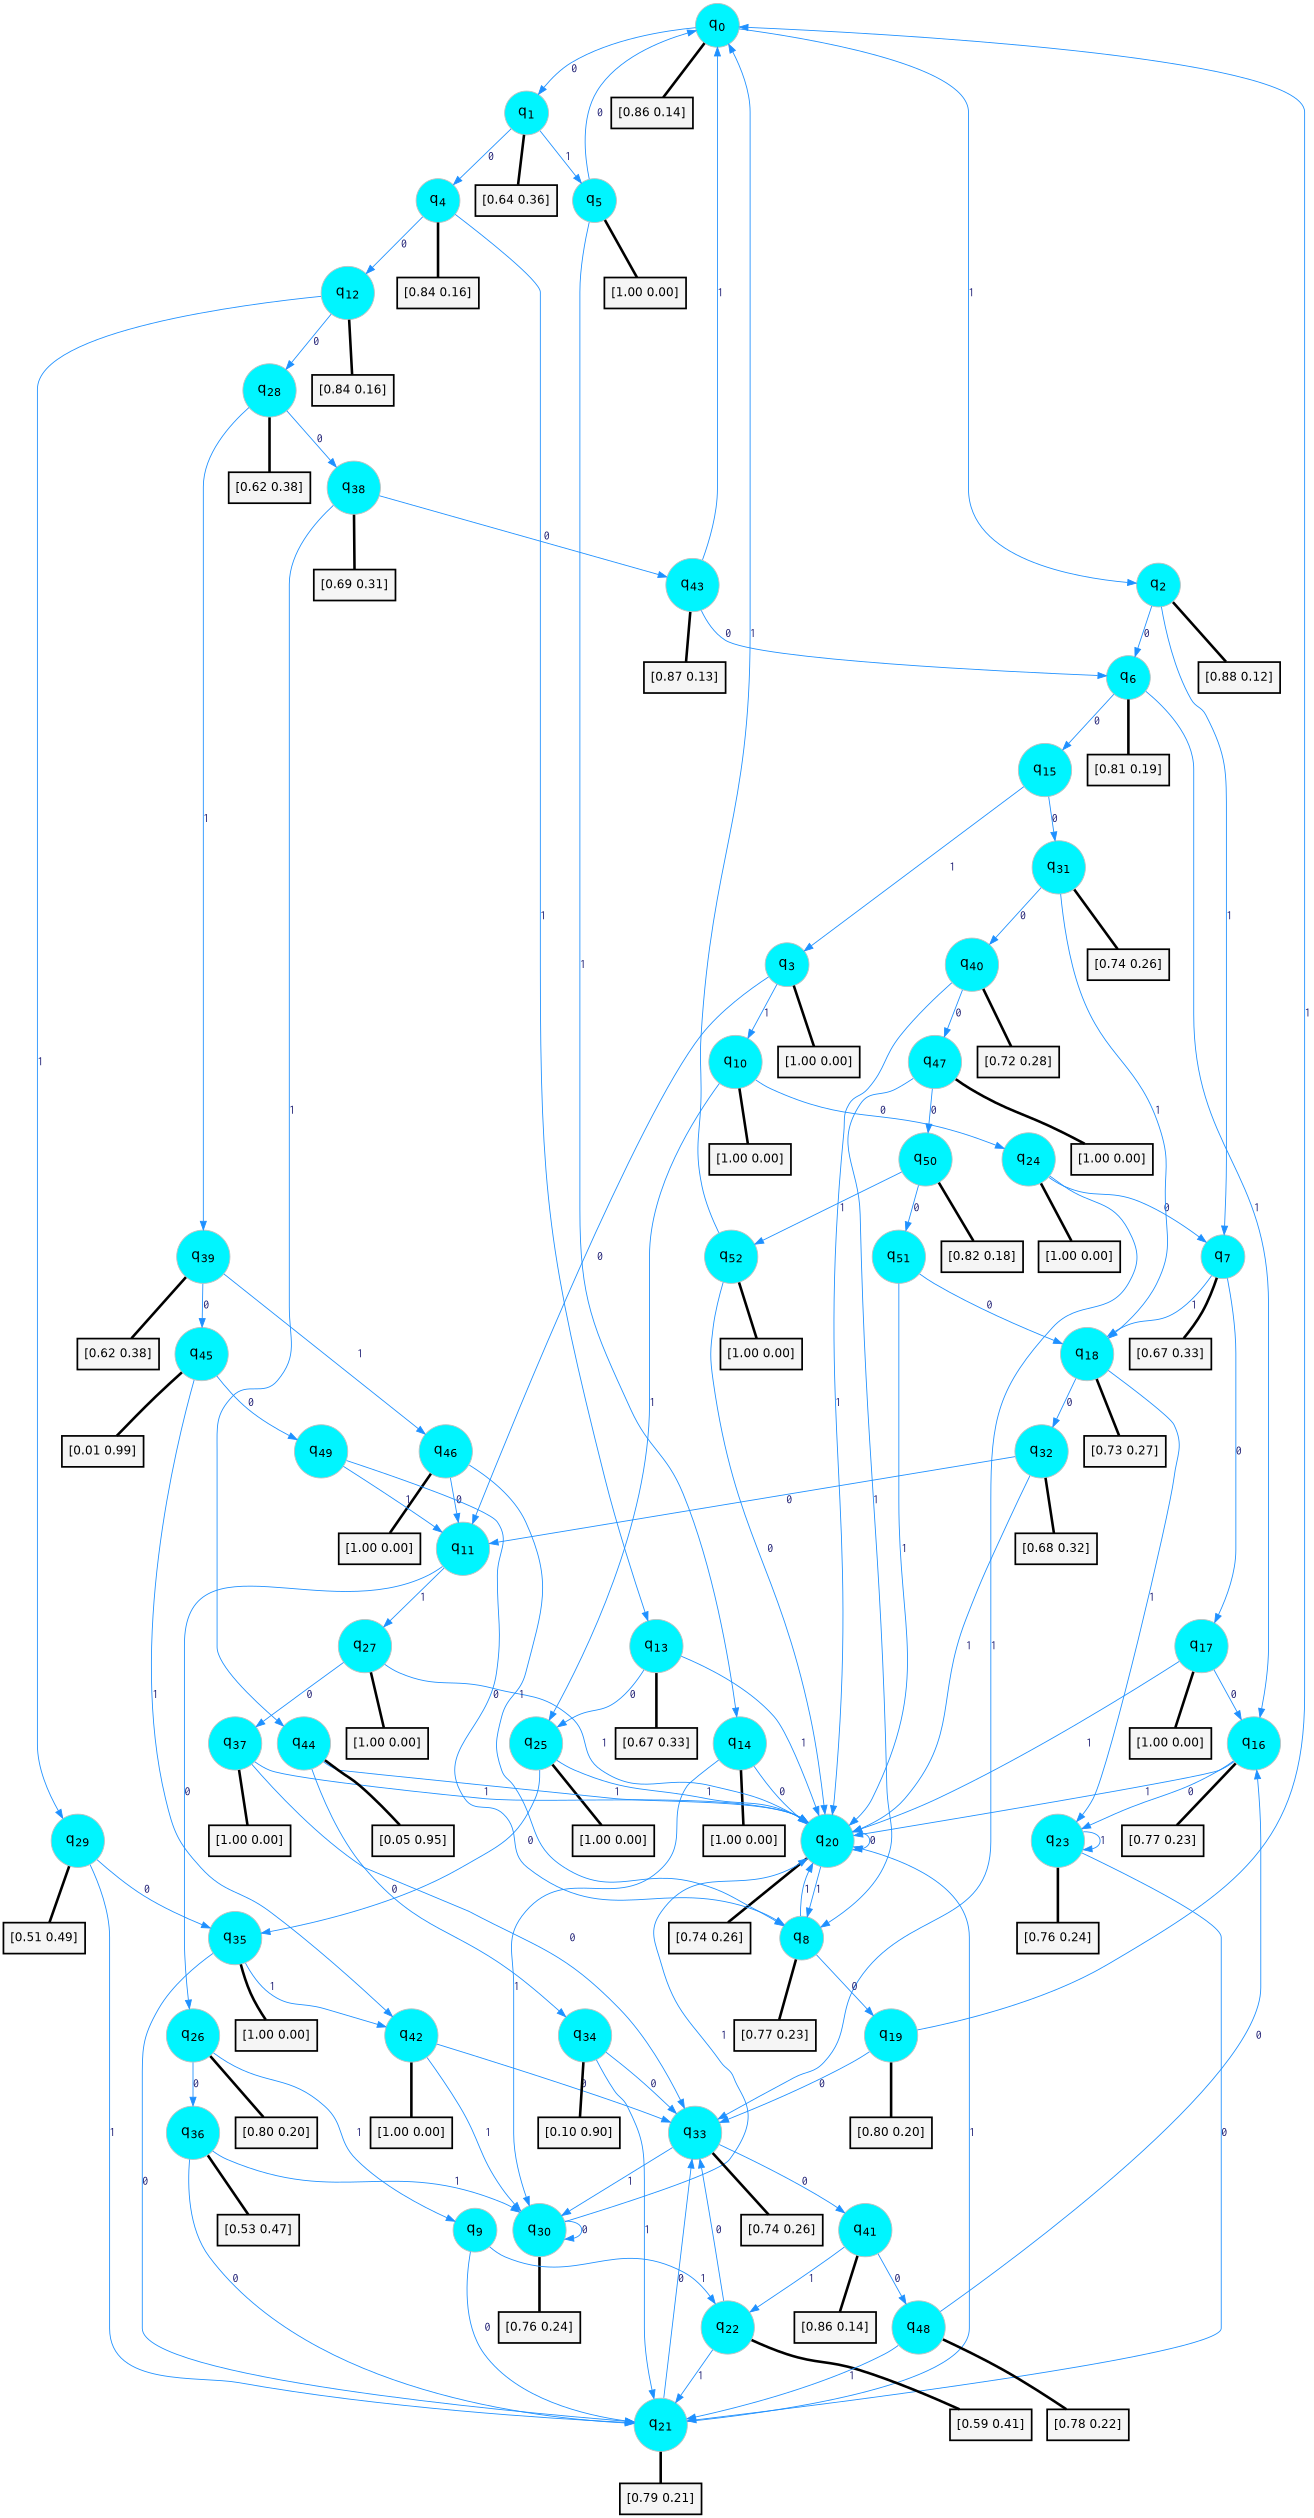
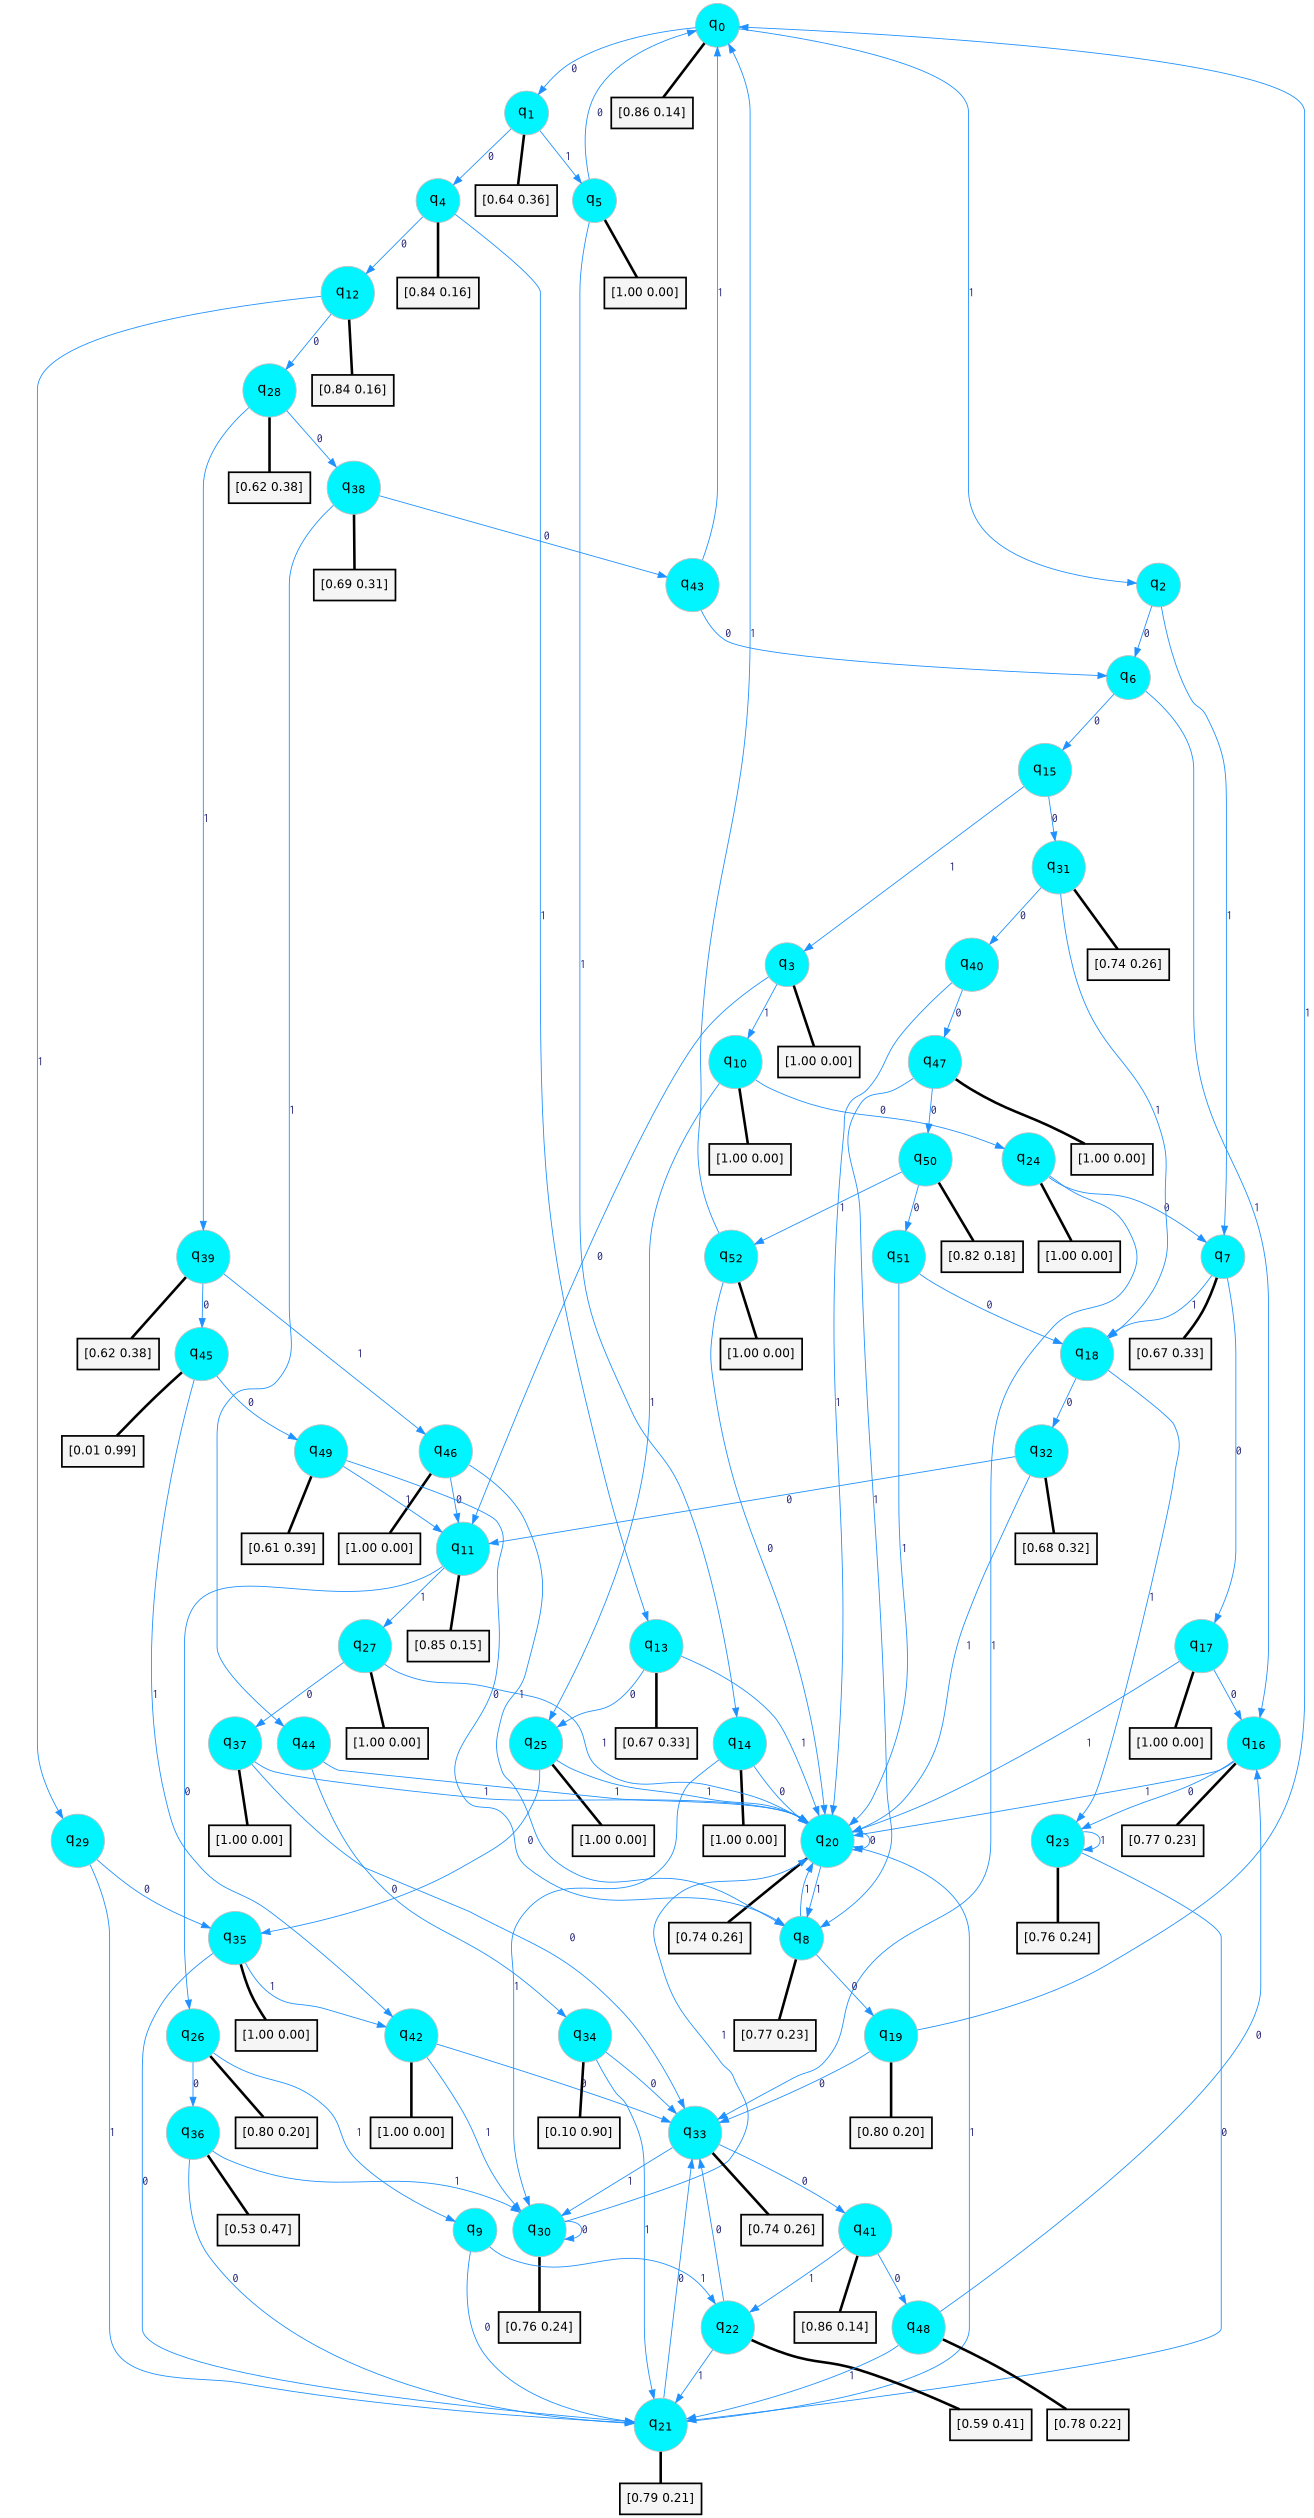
node "[0.87 0.13]": removed
node "[0.88 0.12]": removed
node "[0.81 0.19]": removed
node "[0.72 0.28]": removed
node "[0.73 0.27]": removed
node "[0.61 0.39]": added
node "[0.85 0.15]": added
node "[0.05 0.95]": removed
node "[0.51 0.49]": removed
